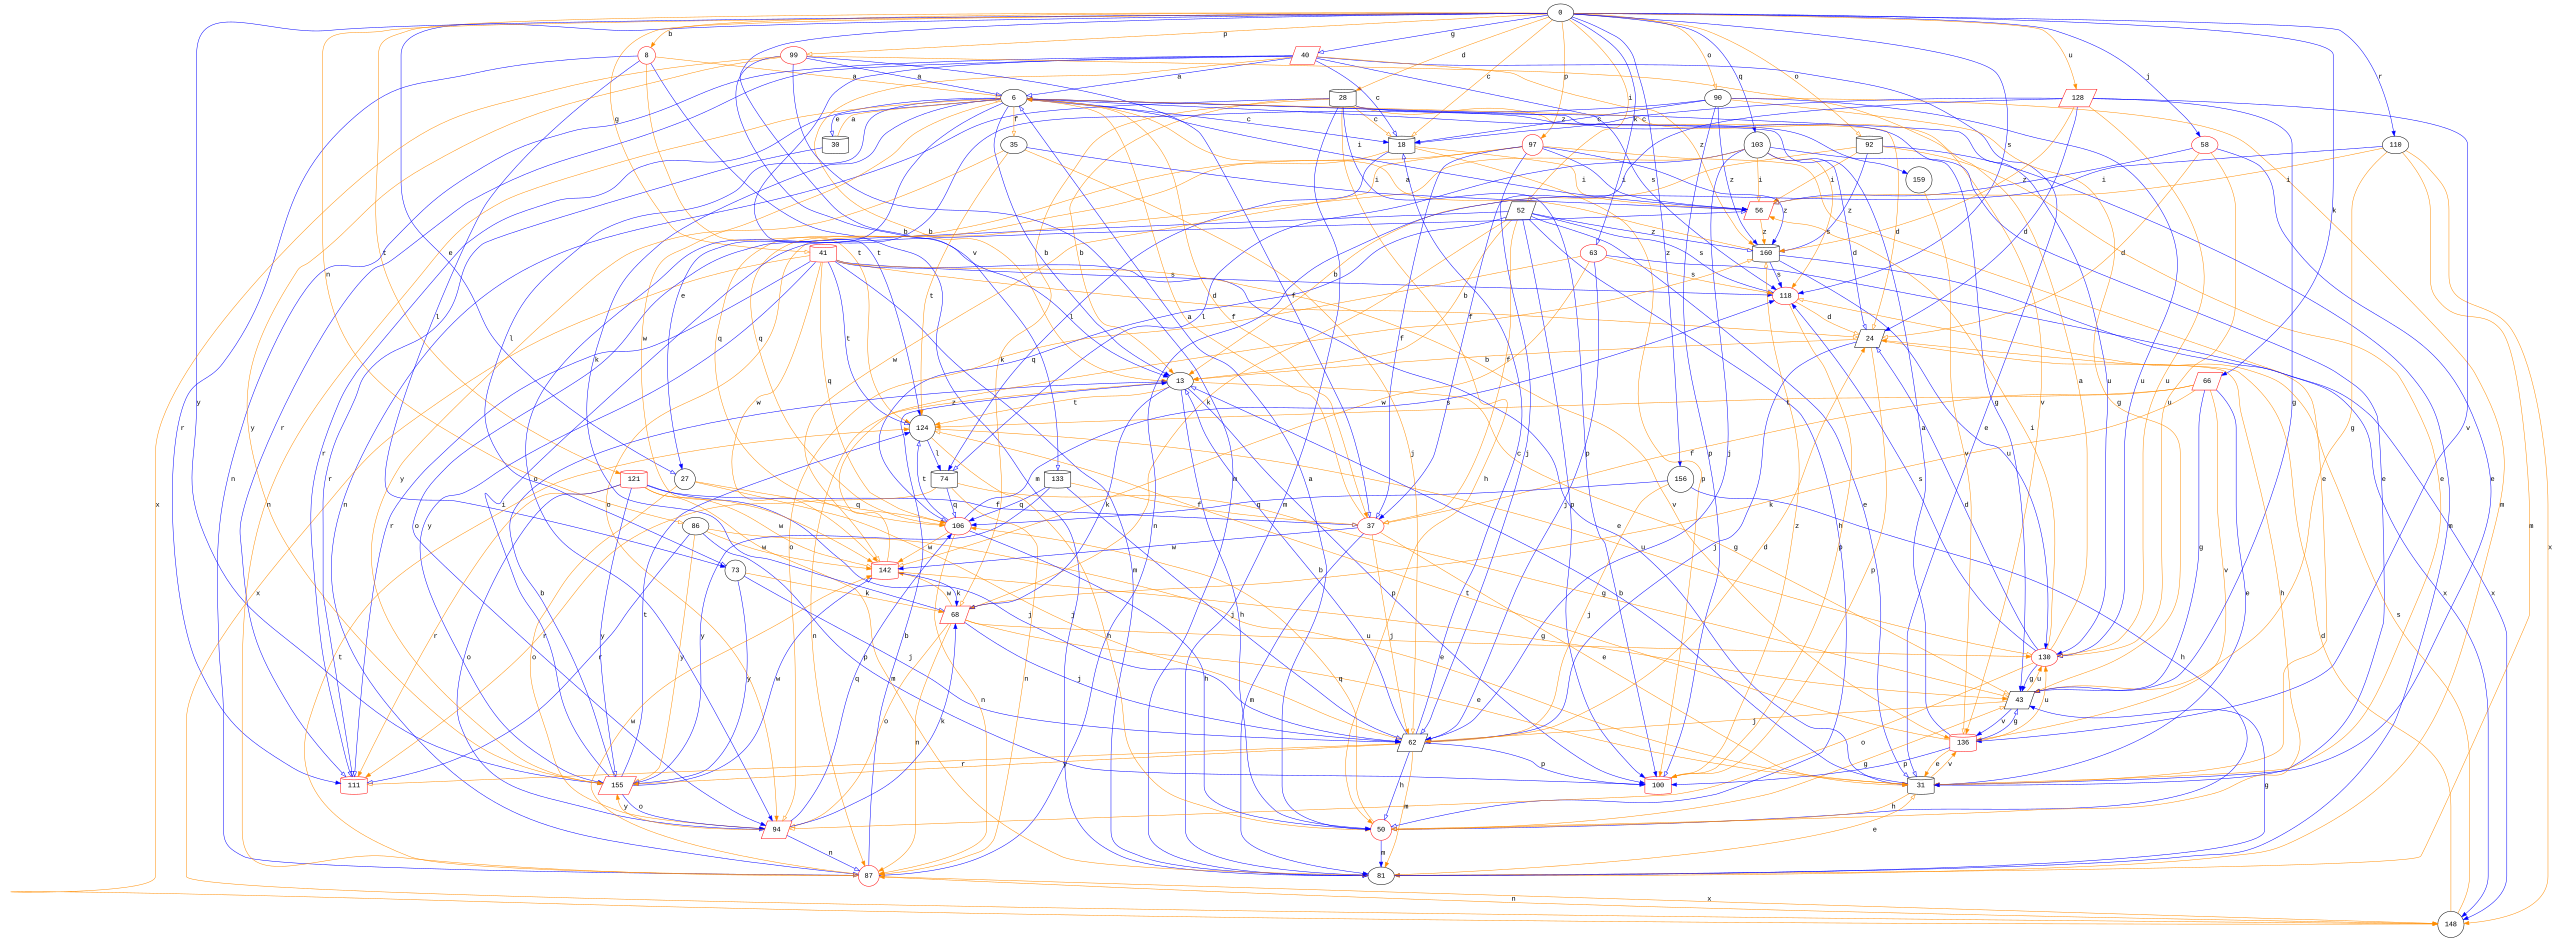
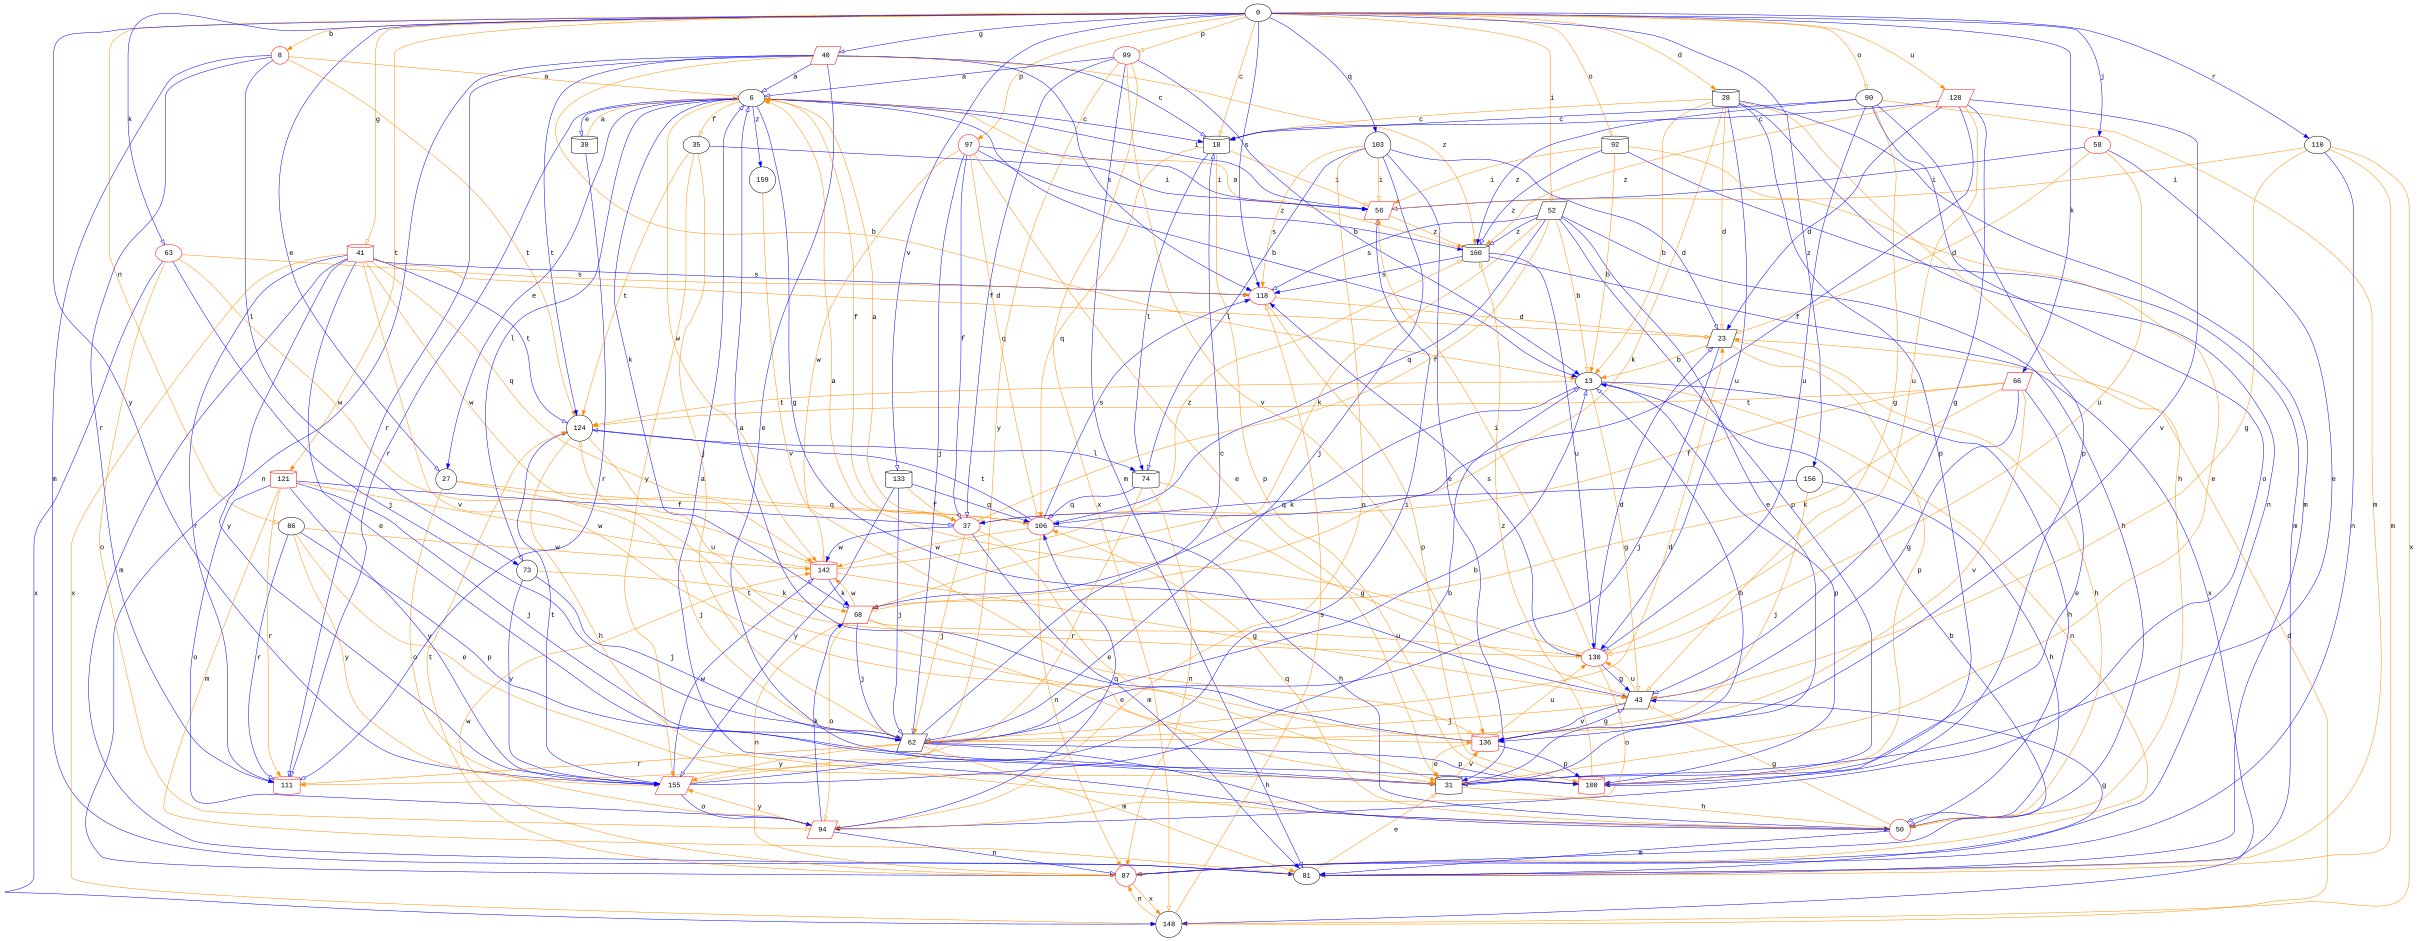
edge "52" -> "94": removed, label "o"
node "24": label "24" -> "23"
edge "6" -> "87": removed, label "n"
